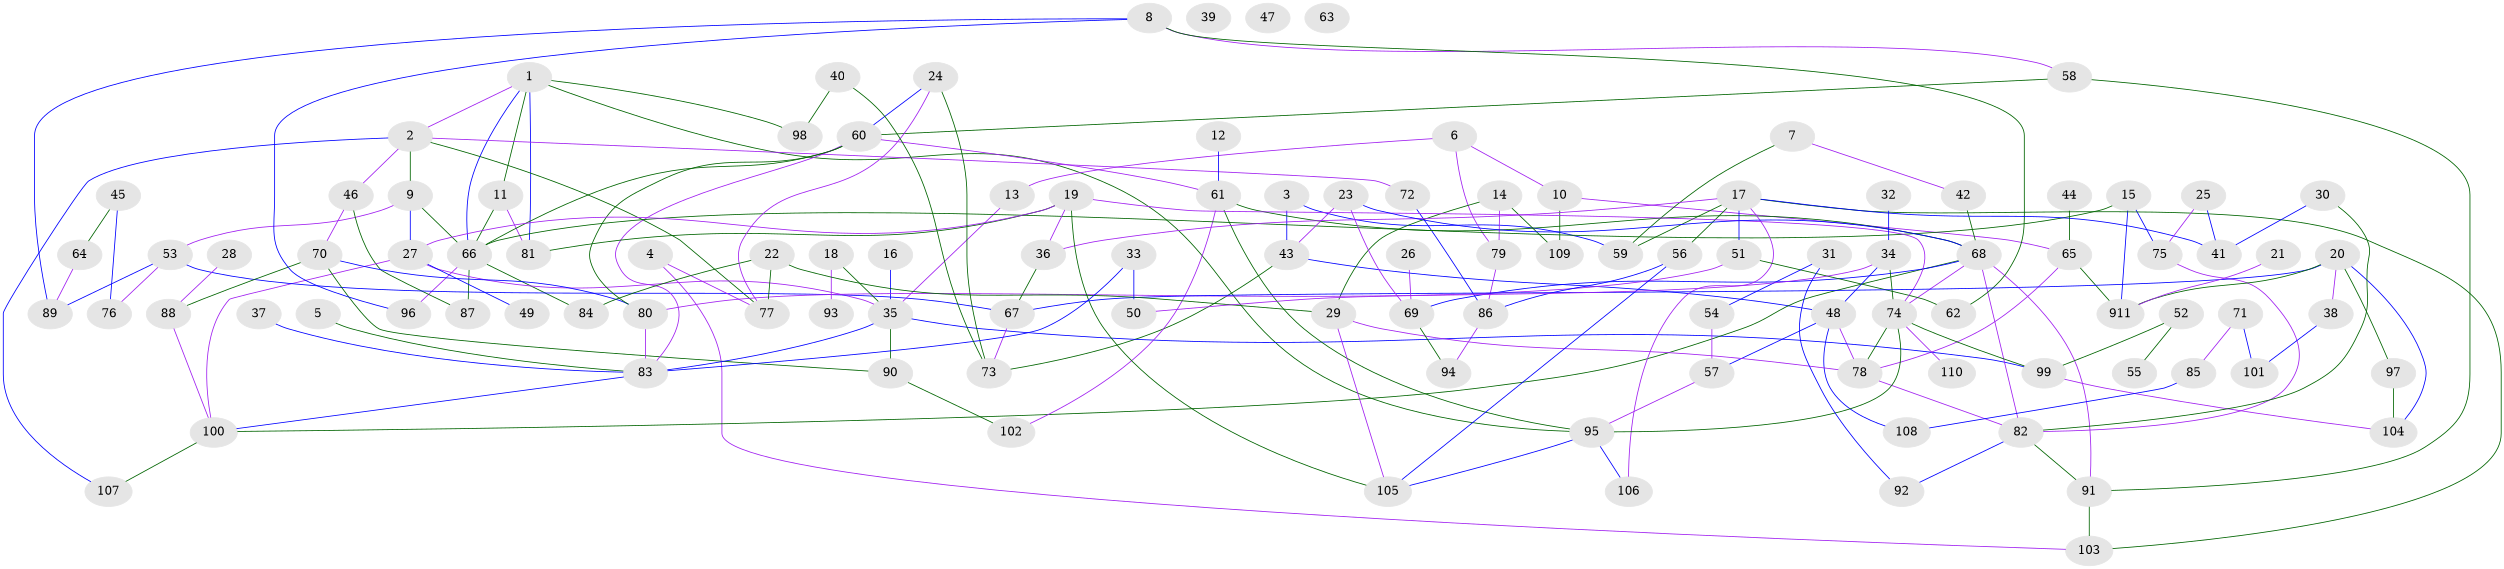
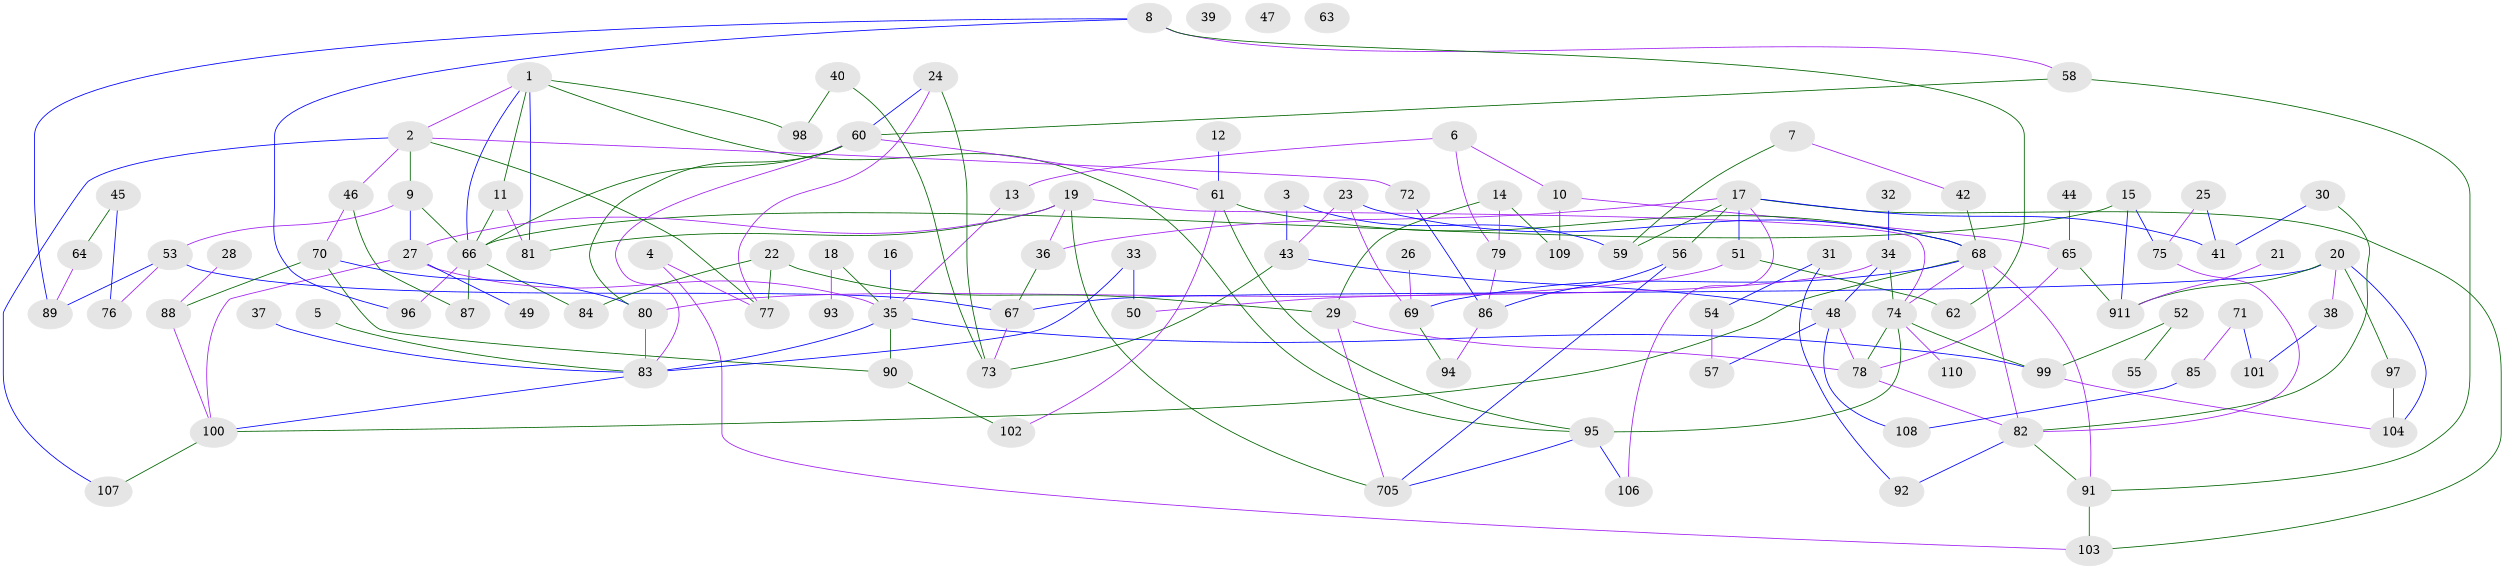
edge "57" -- "95": removed
node "105": label "105" -> "705"
